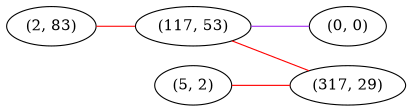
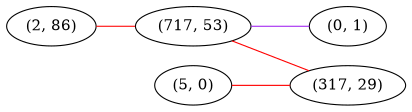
node "(2, 83)": label "(2, 83)" -> "(2, 86)"
node "(117, 53)": label "(117, 53)" -> "(717, 53)"
node "(0, 0)": label "(0, 0)" -> "(0, 1)"
node "(5, 2)": label "(5, 2)" -> "(5, 0)"
